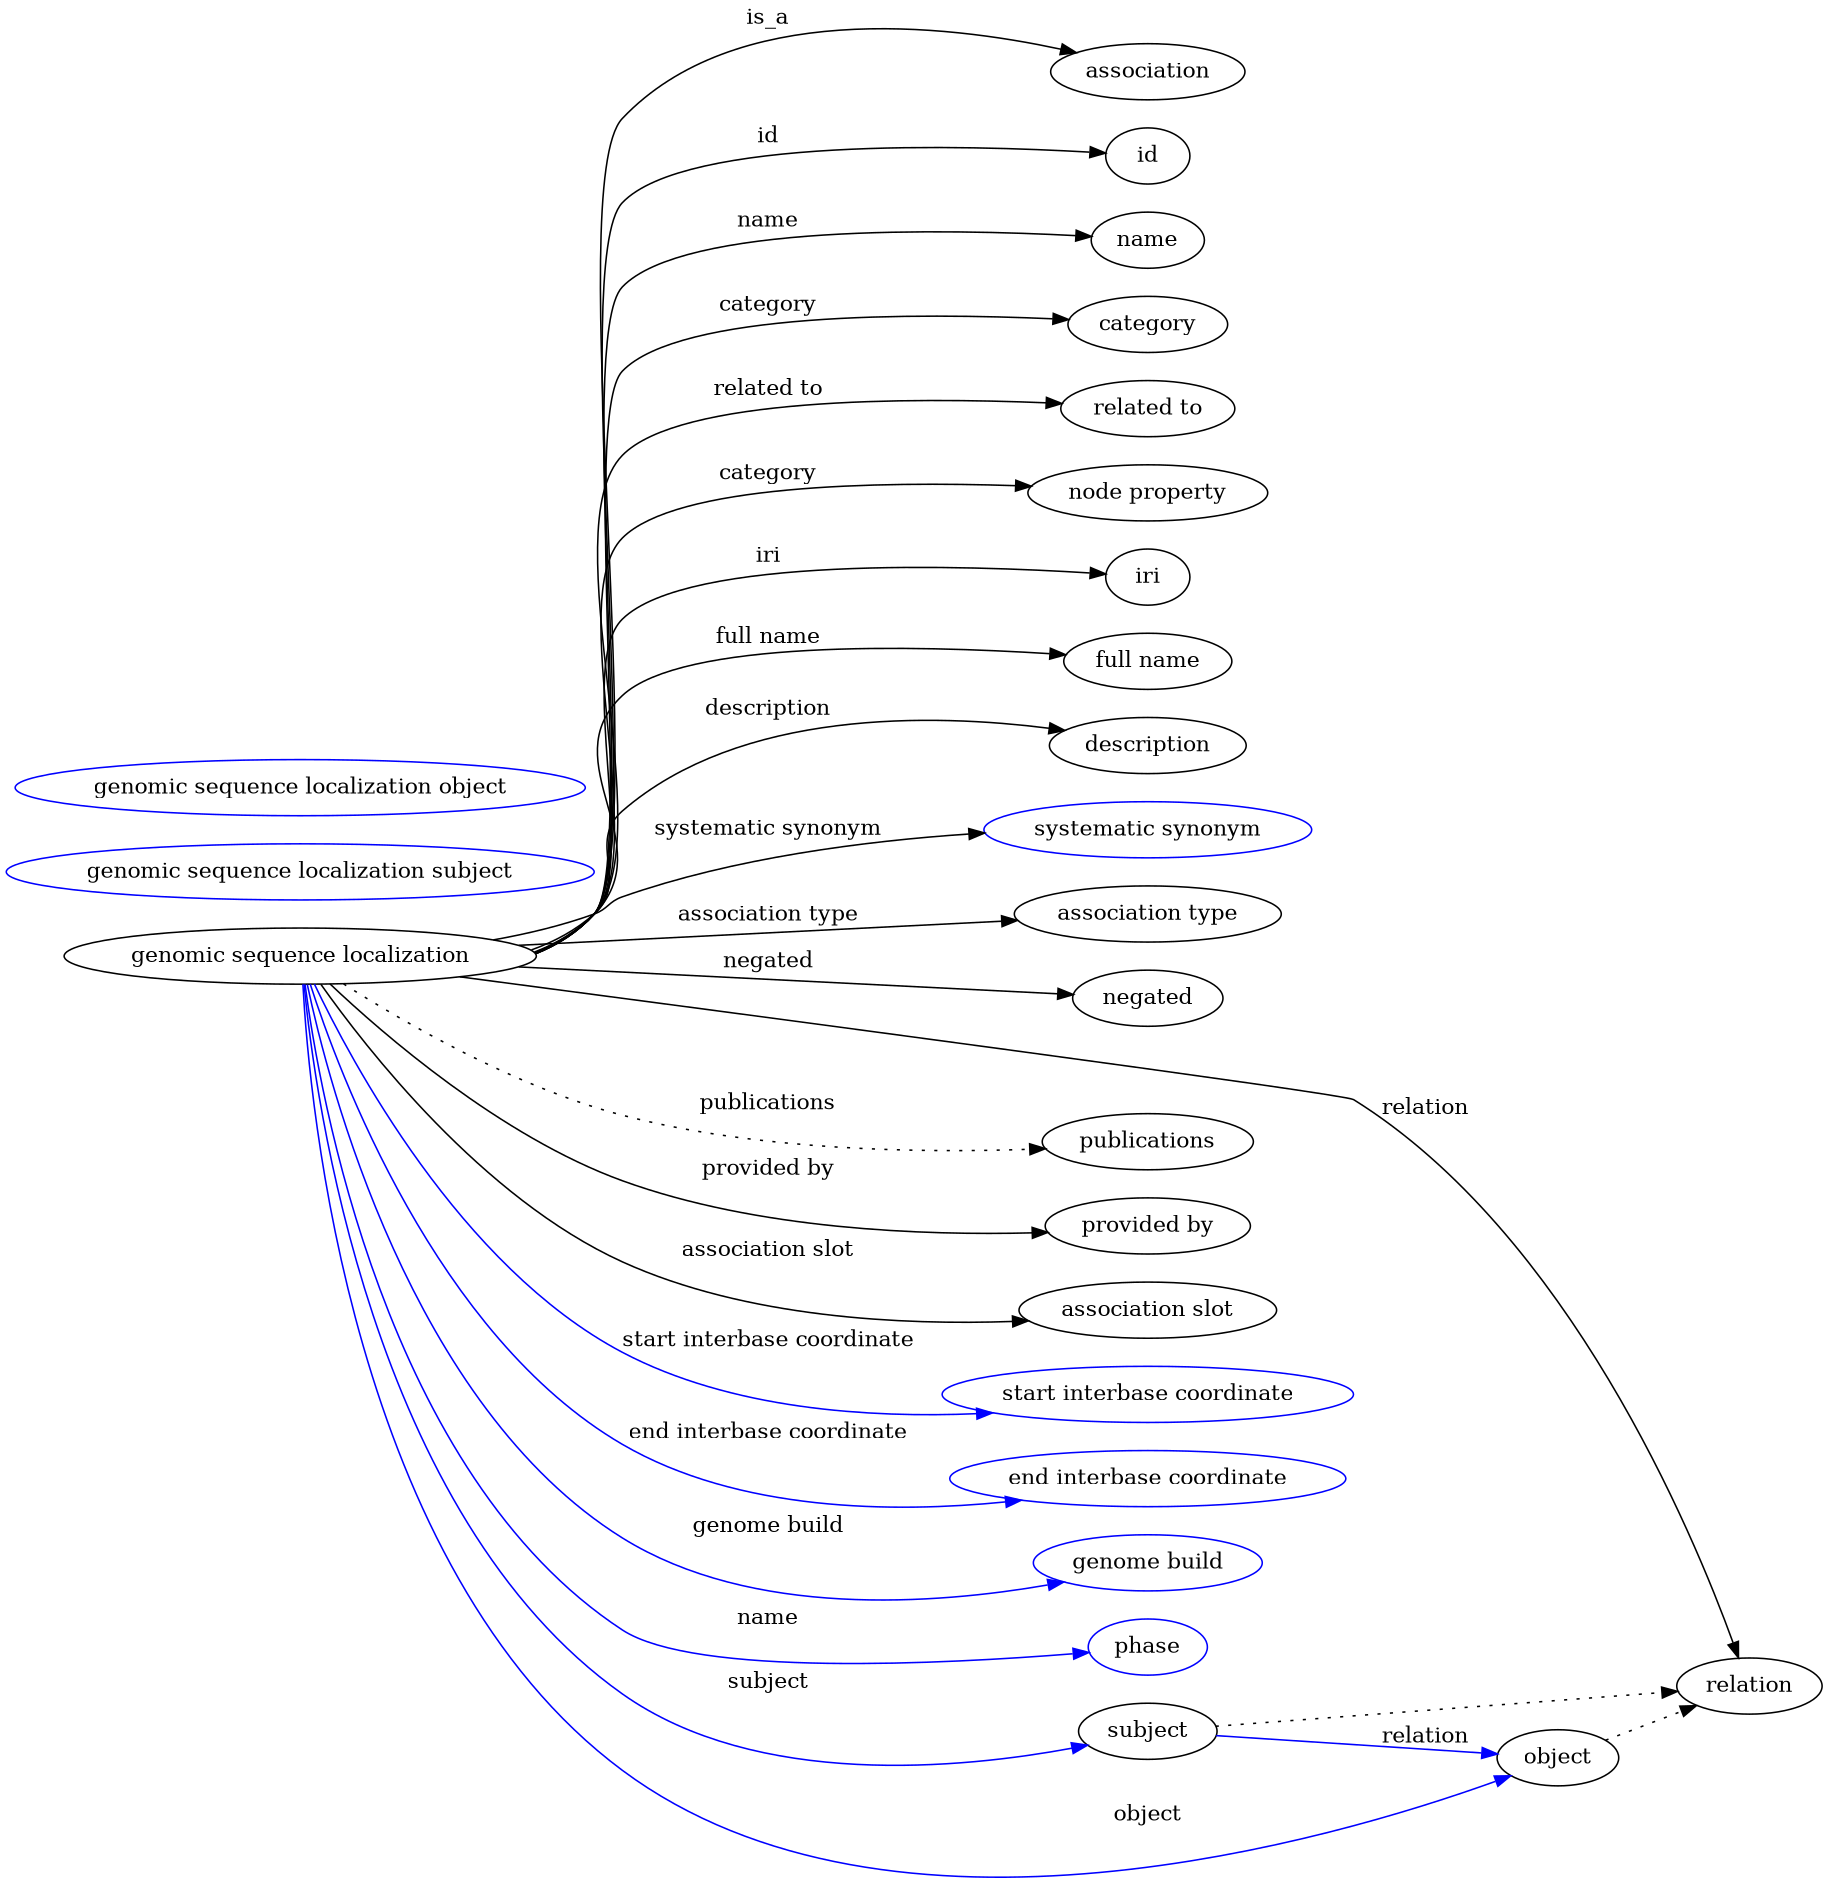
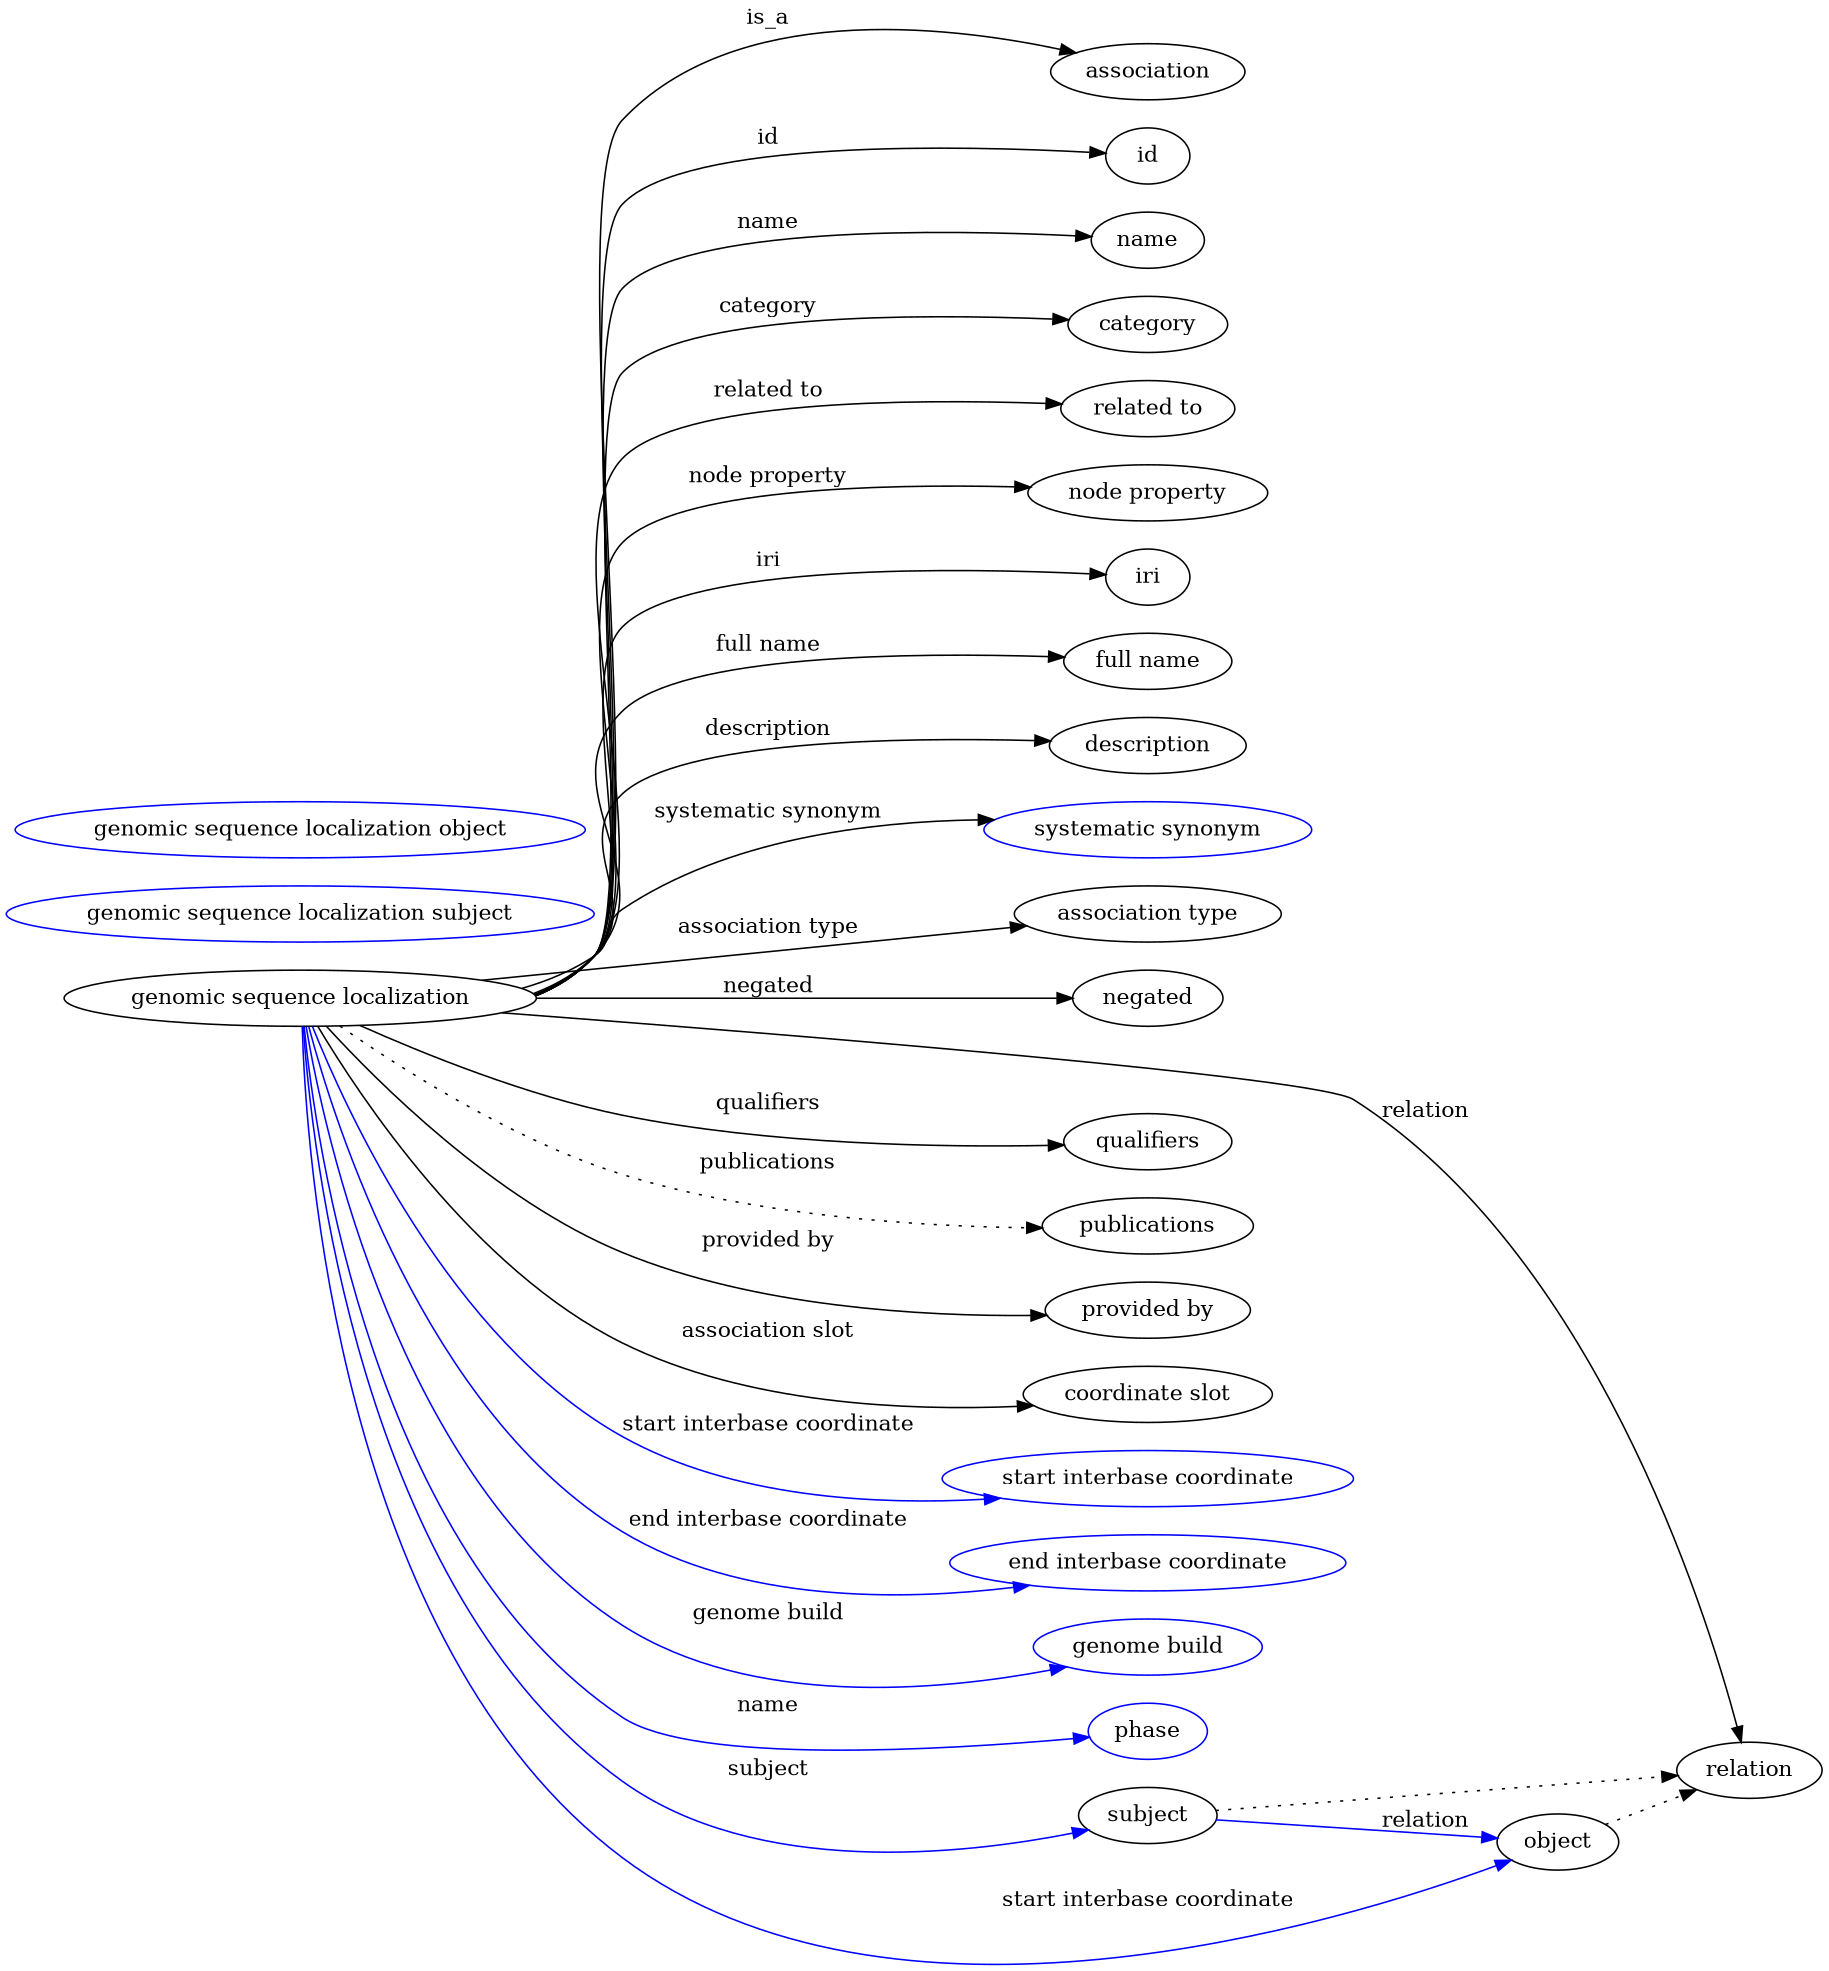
edge "genomic sequence localization" -> "node property": label "category" -> "node property"
node "qualifiers": added
node "association slot": label "association slot" -> "coordinate slot"
edge "genomic sequence localization" -> "object": label "object" -> "start interbase coordinate"
